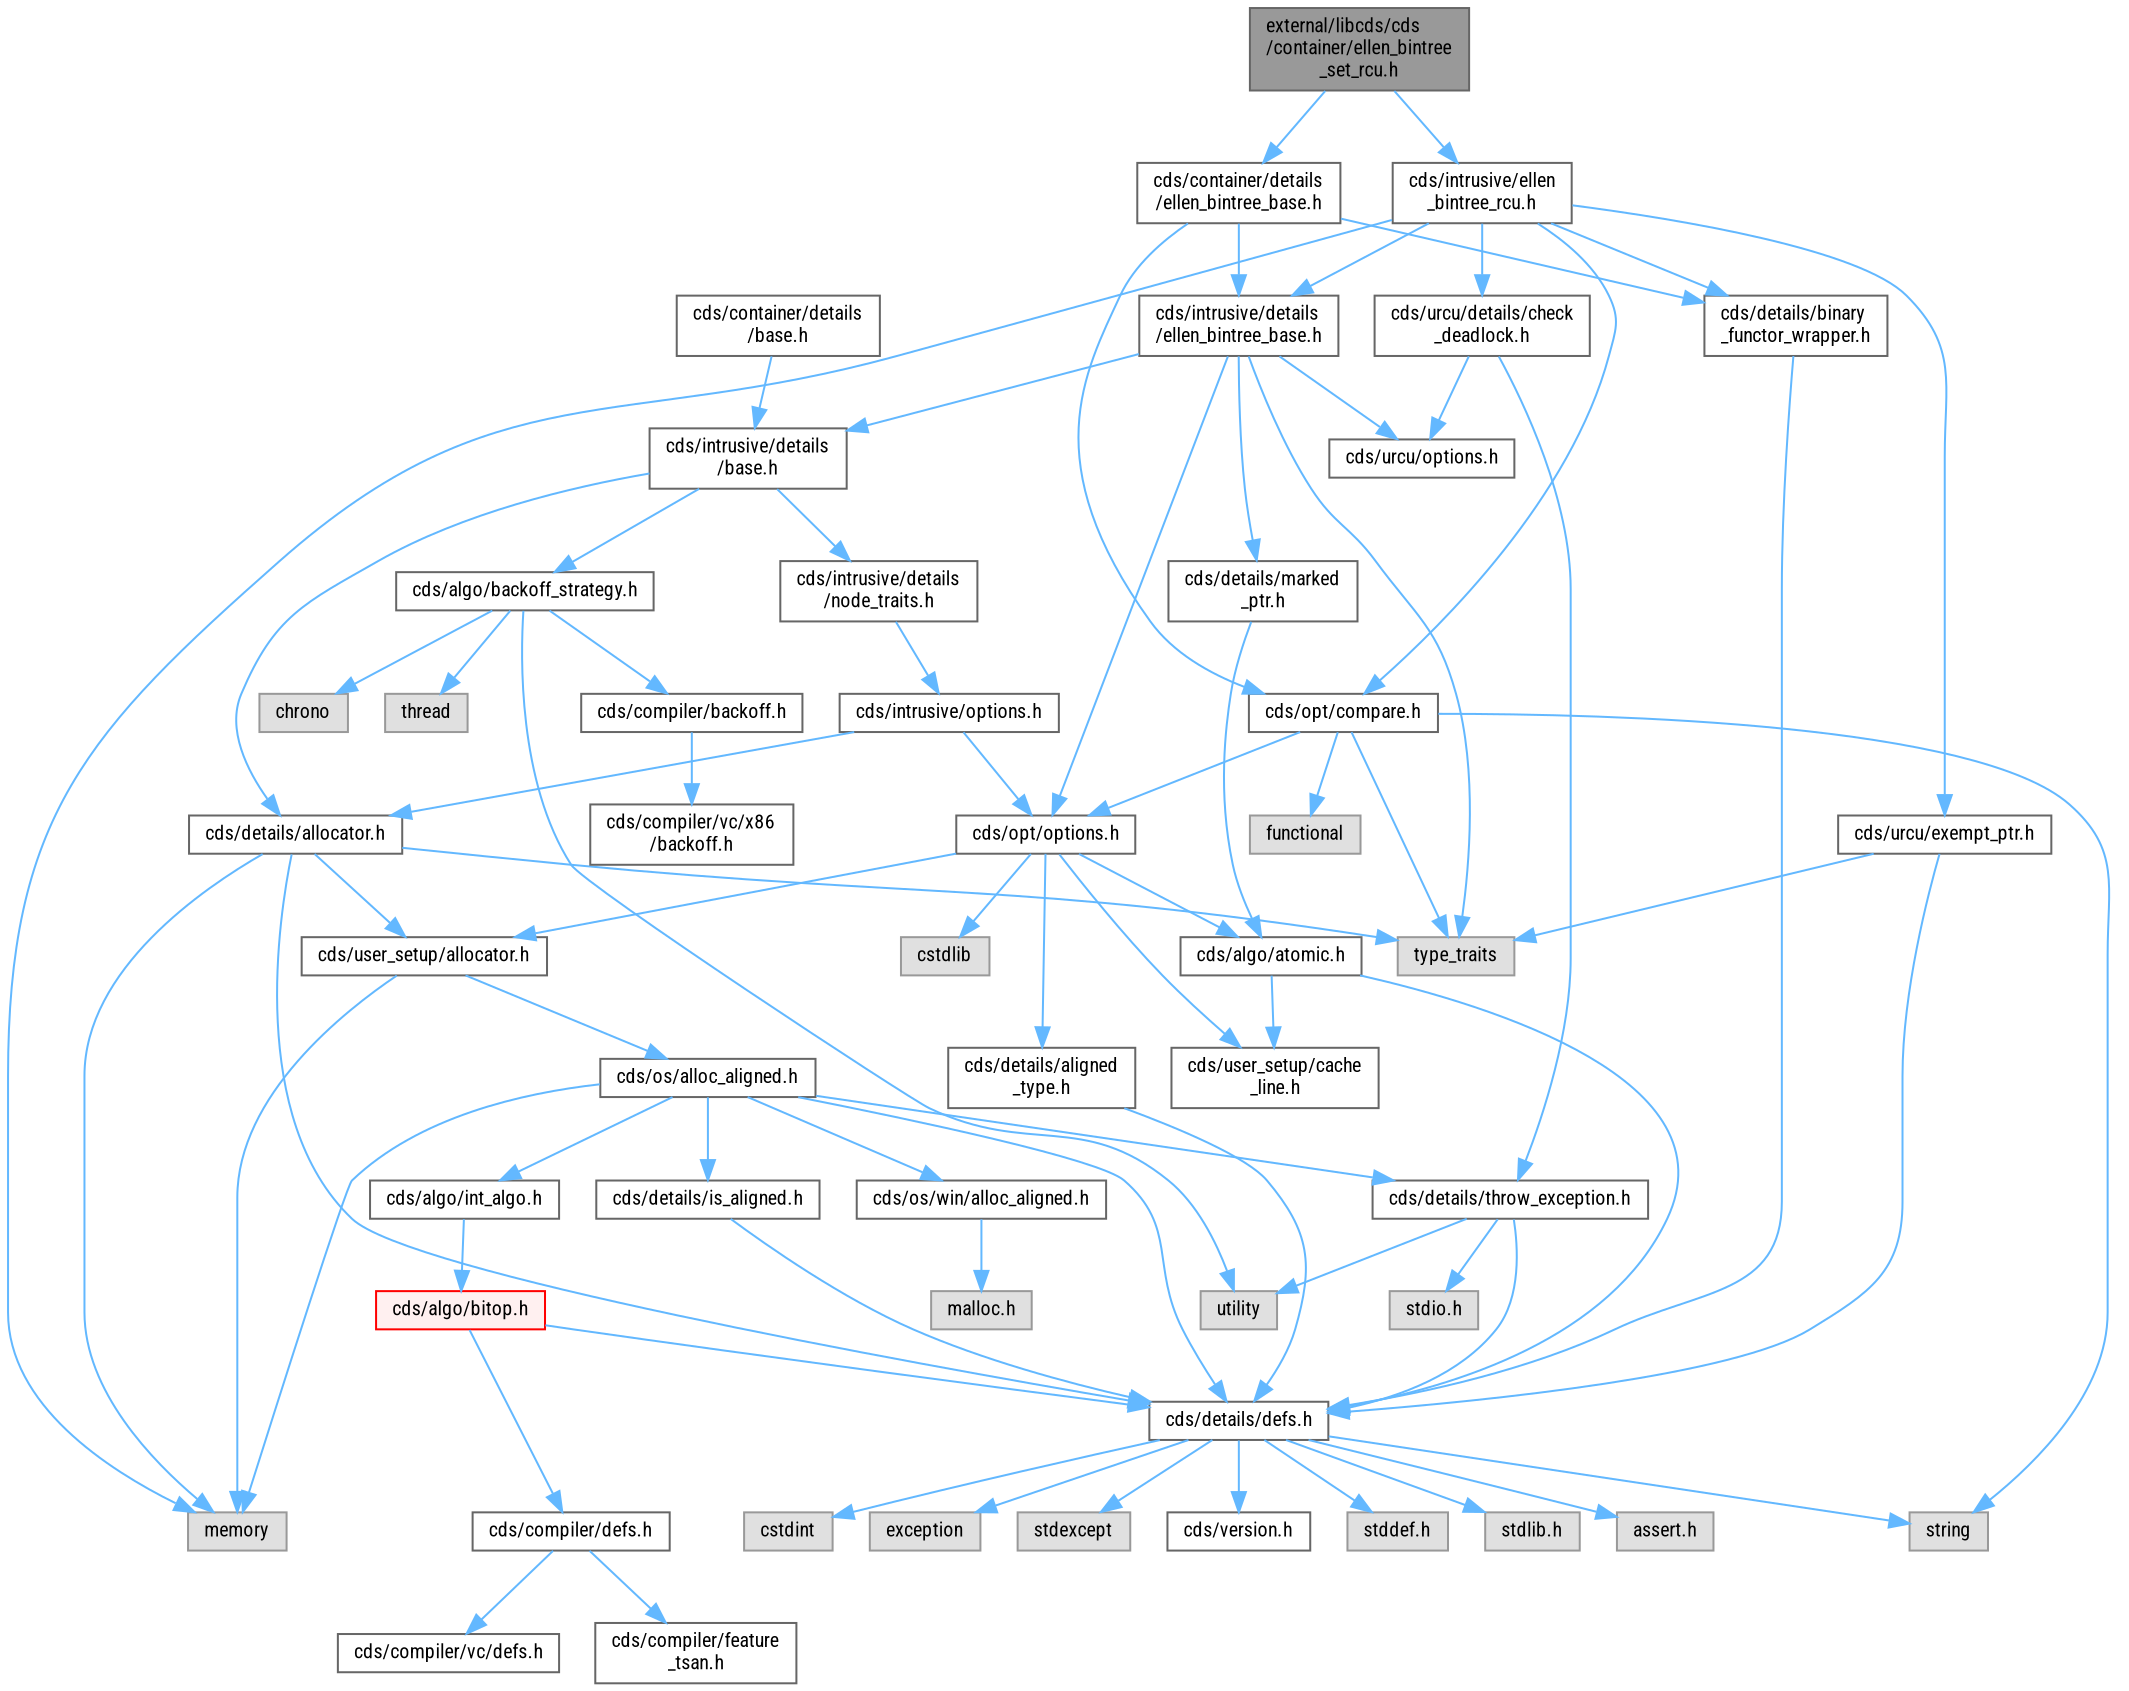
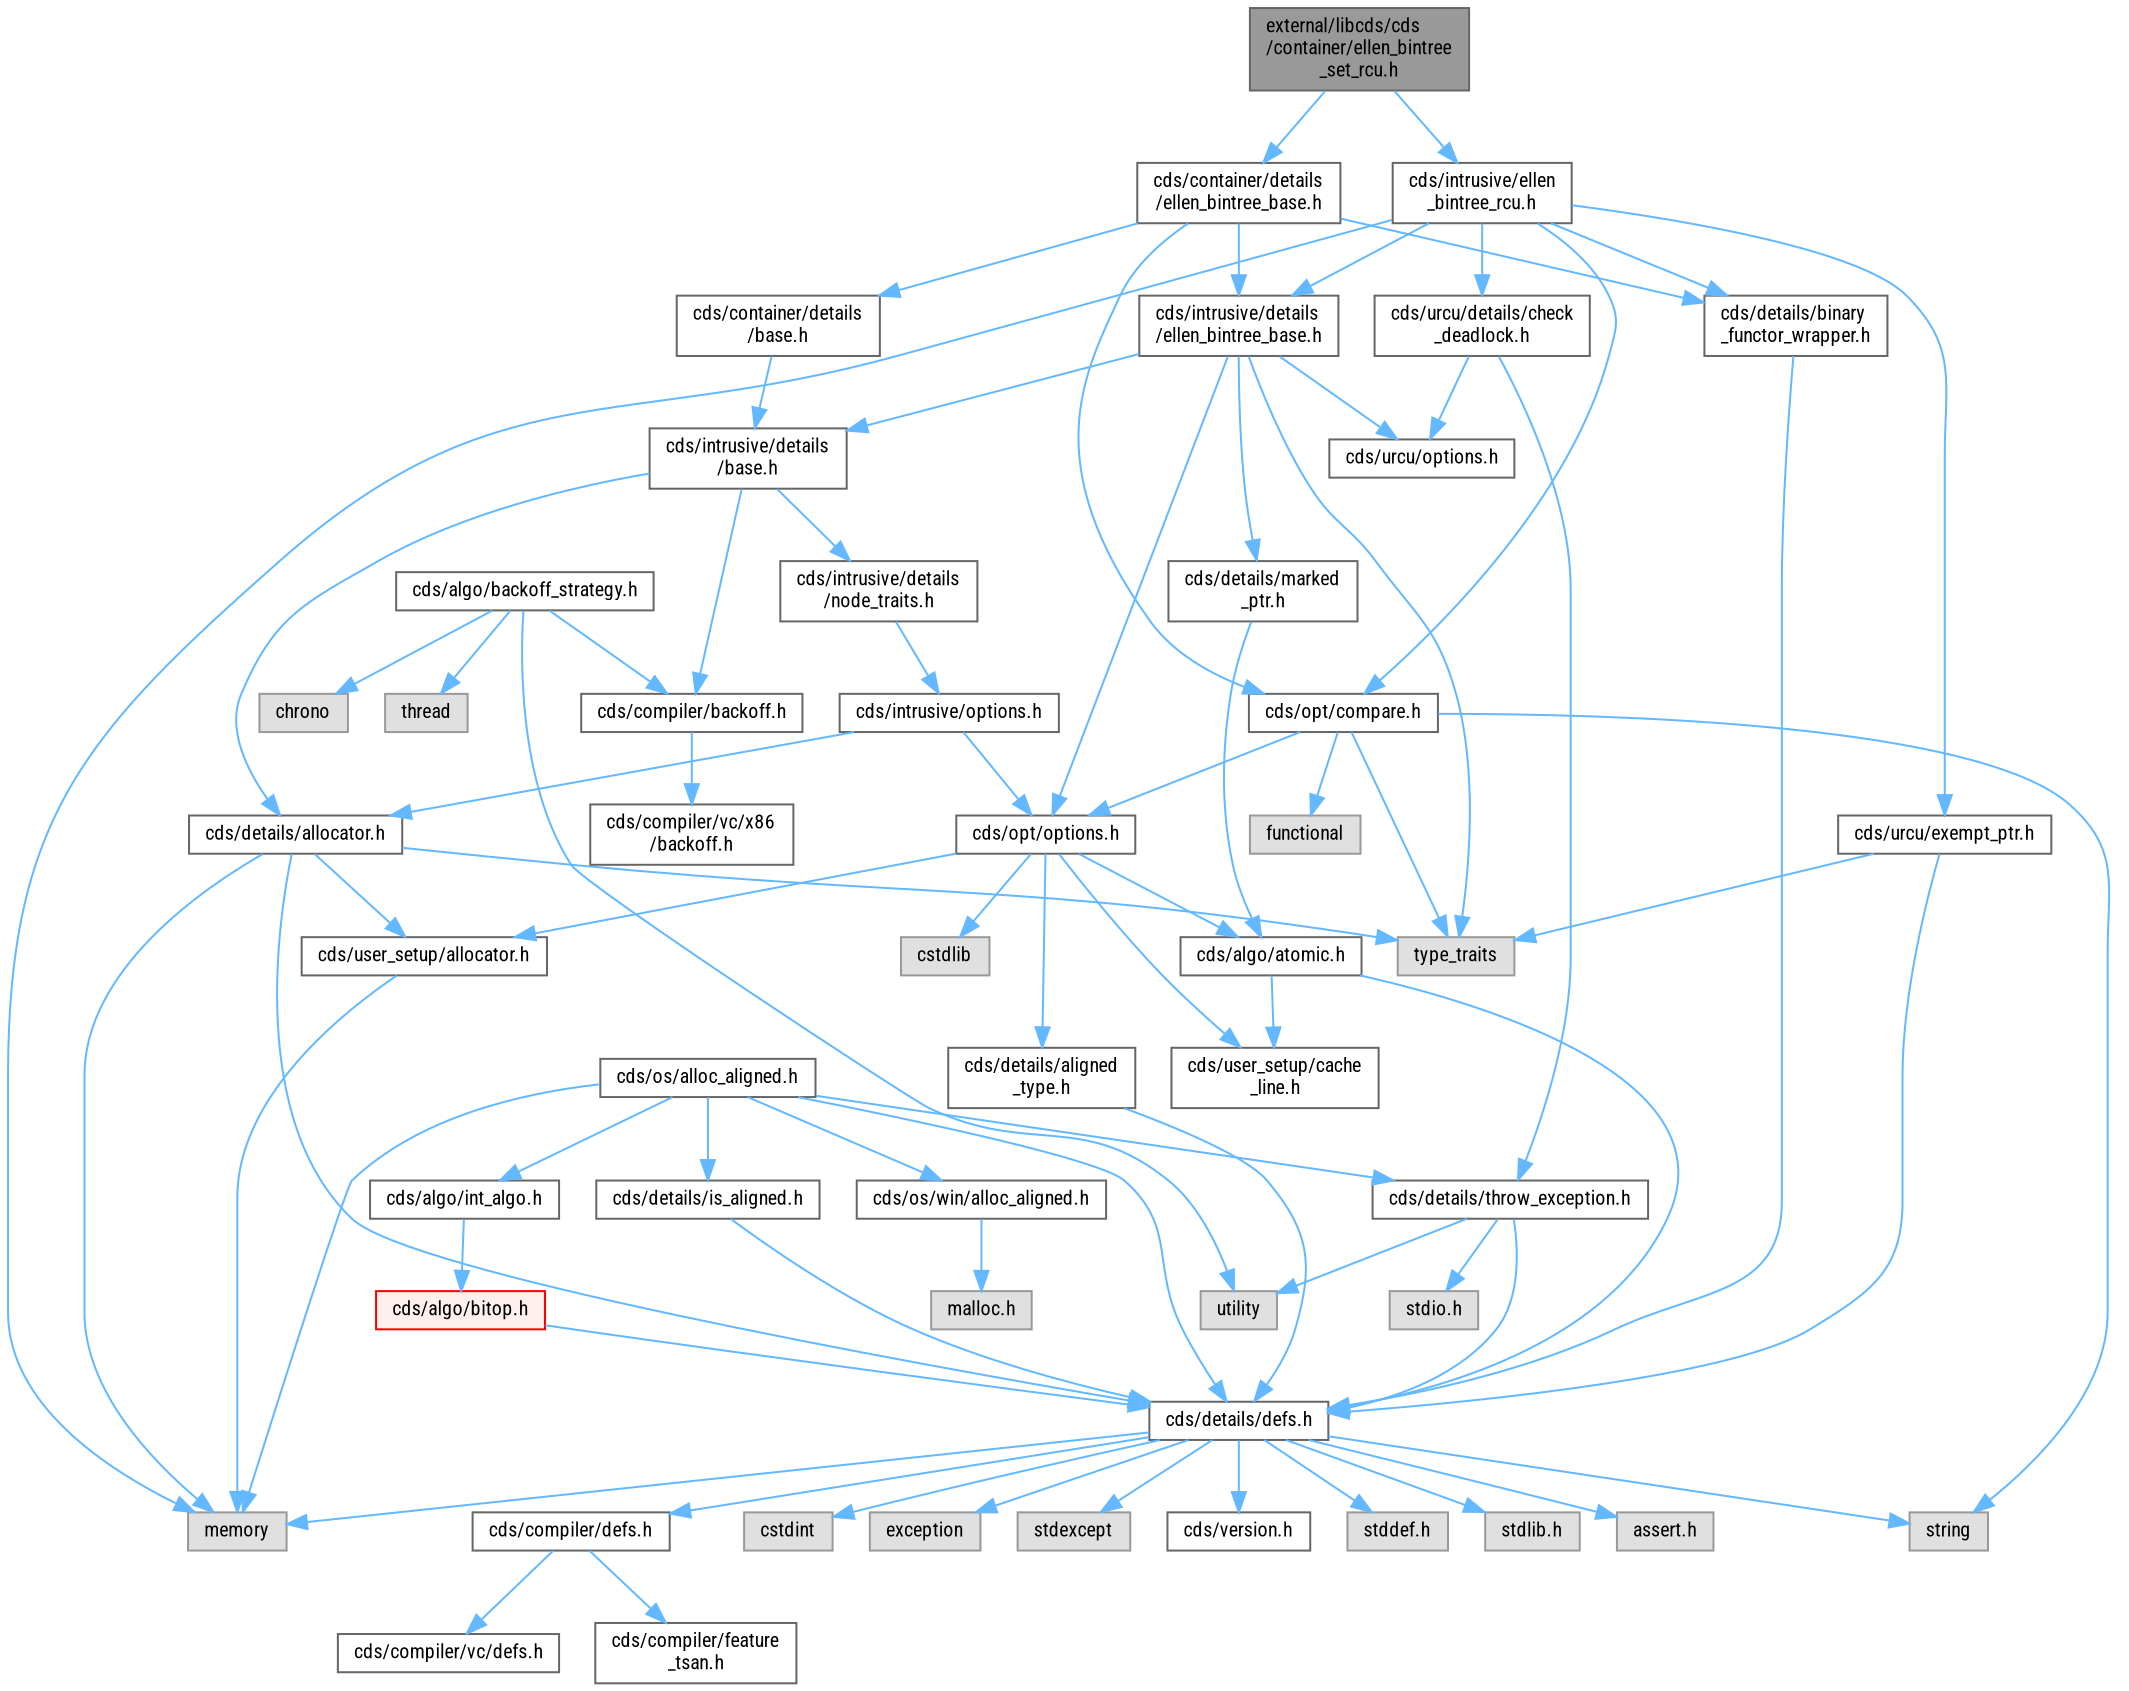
edge "cds/container/details /ellen_bintree_base.h" -> "cds/container/details /base.h": added
edge "cds/intrusive/details /base.h" -> "cds/algo/backoff_strategy.h": now "cds/intrusive/details /base.h" -> "cds/compiler/backoff.h"
edge "cds/user_setup/allocator.h" -> "cds/os/alloc_aligned.h": removed
edge "cds/algo/bitop.h" -> "cds/compiler/defs.h": now "cds/details/defs.h" -> "cds/compiler/defs.h"
edge "cds/details/defs.h" -> "memory": added
